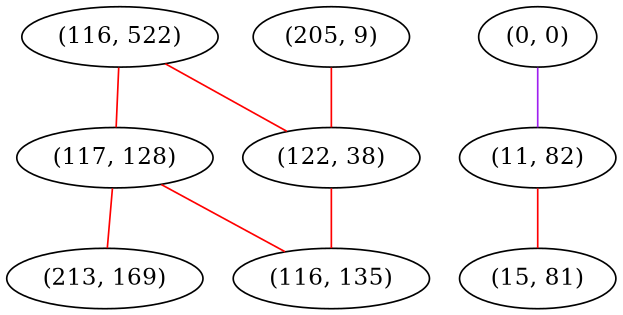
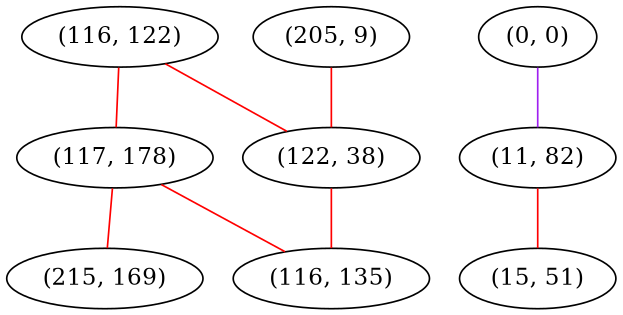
node "(116, 522)": label "(116, 522)" -> "(116, 122)"
node "(117, 128)": label "(117, 128)" -> "(117, 178)"
node "(213, 169)": label "(213, 169)" -> "(215, 169)"
node "(15, 81)": label "(15, 81)" -> "(15, 51)"
